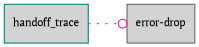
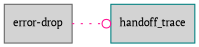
edge "handoff_trace" -> "error-drop": reversed
